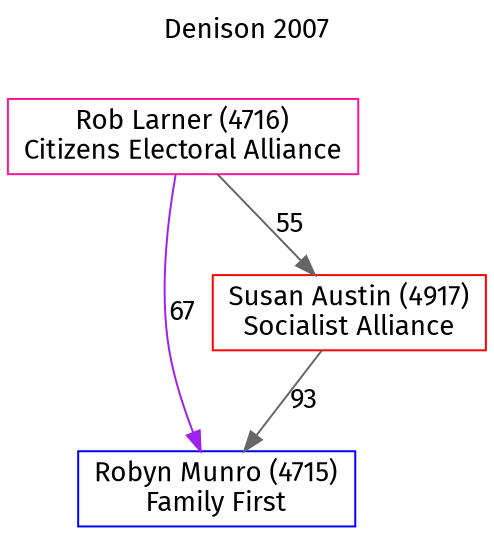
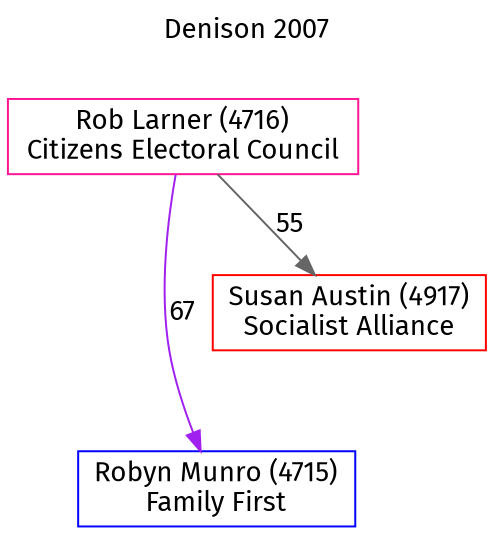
node "Rob Larner (4716) Citizens Electoral Alliance": label "Rob Larner (4716) Citizens Electoral Alliance" -> "Rob Larner (4716) Citizens Electoral Council"
edge "Susan Austin (4917) Socialist Alliance" -> "Robyn Munro (4715) Family First": removed, label "93"
